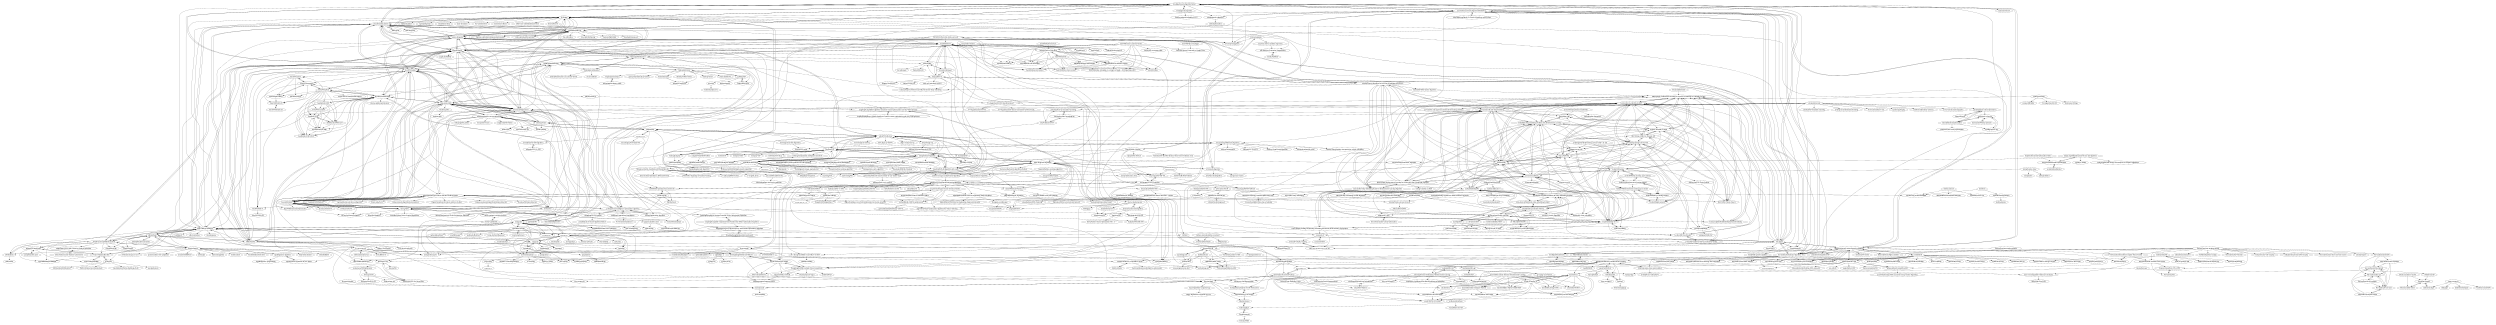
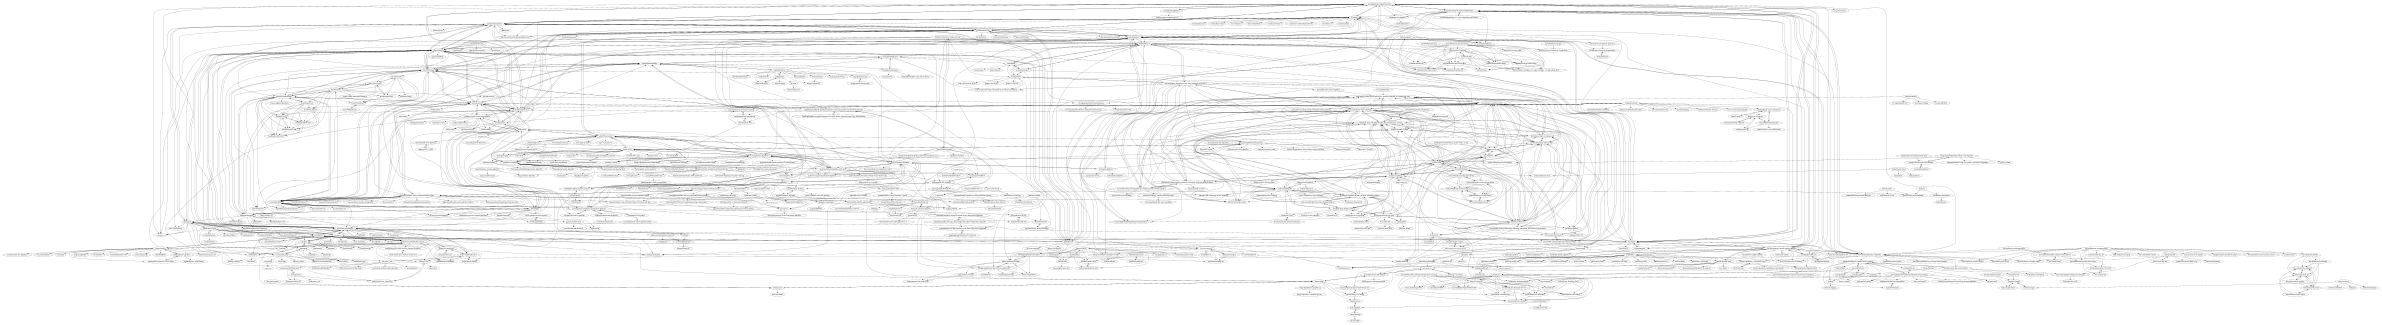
node "quatrope/farrukhshahzad-criteria": label "quatrope/farrukhshahzad-criteria" -> "quatrope/scikit-criteria"
node "runner-china/TSP_MATLAB": added
